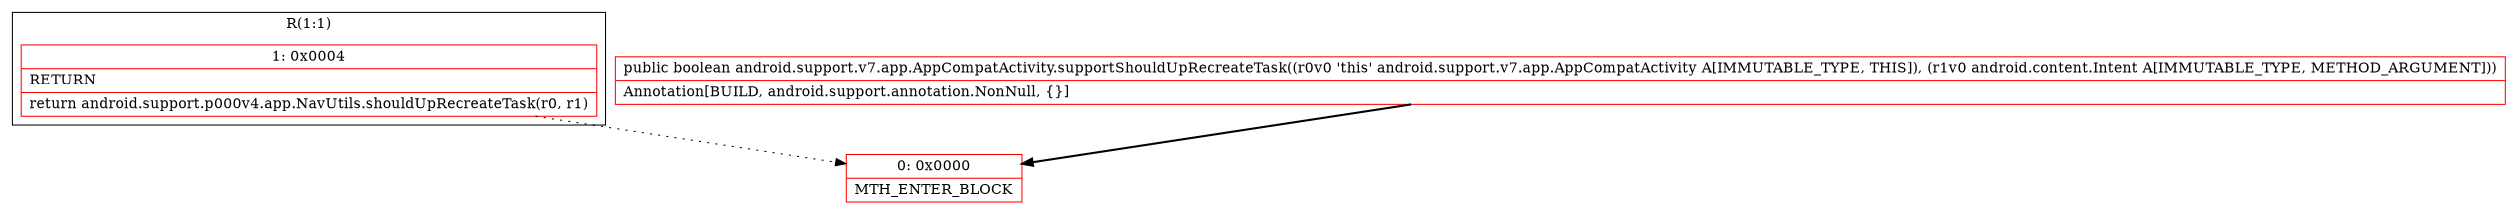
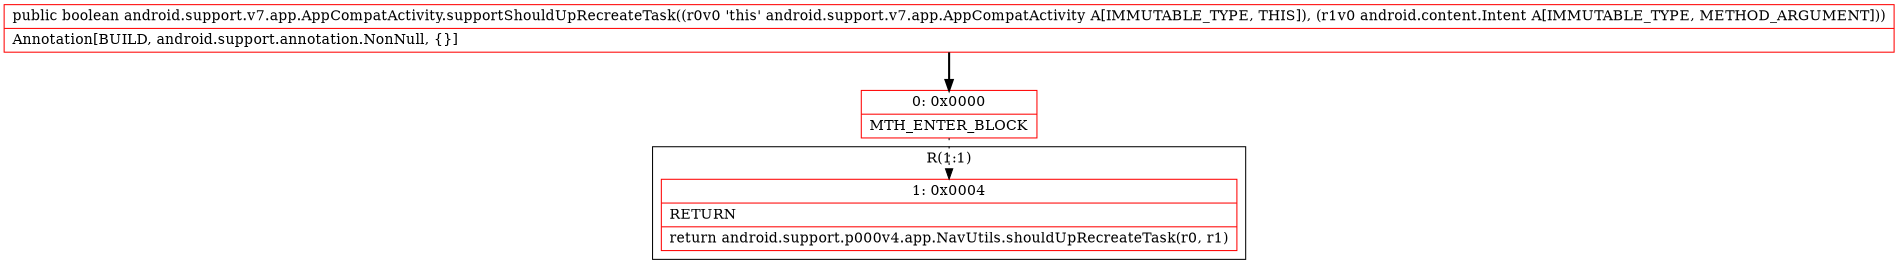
edge "1: 0x0004" -> "0: 0x0000": reversed
